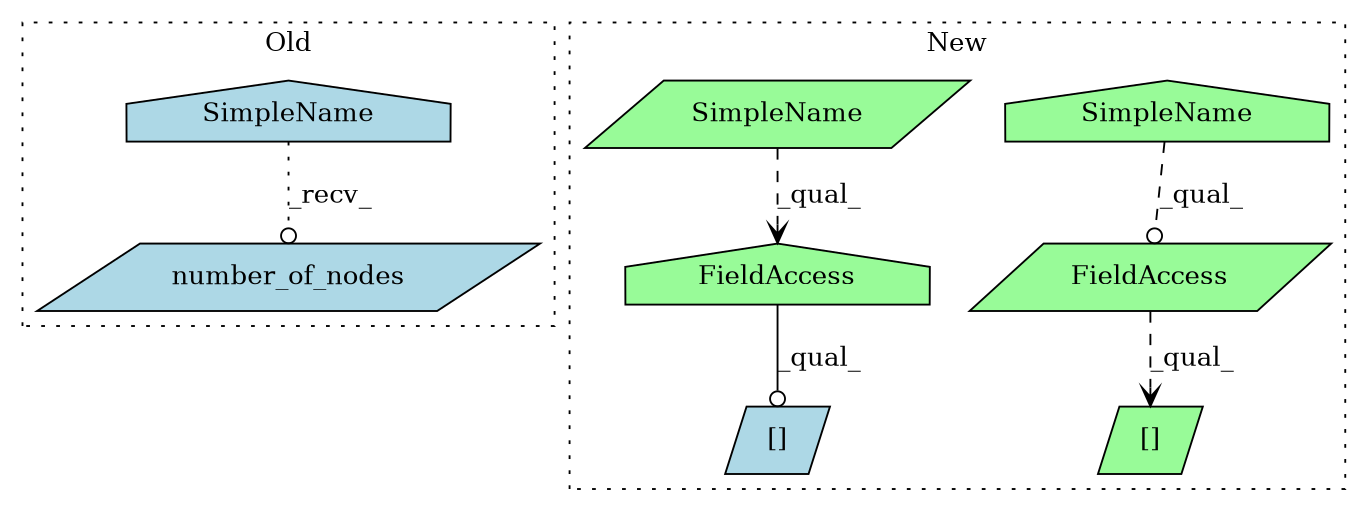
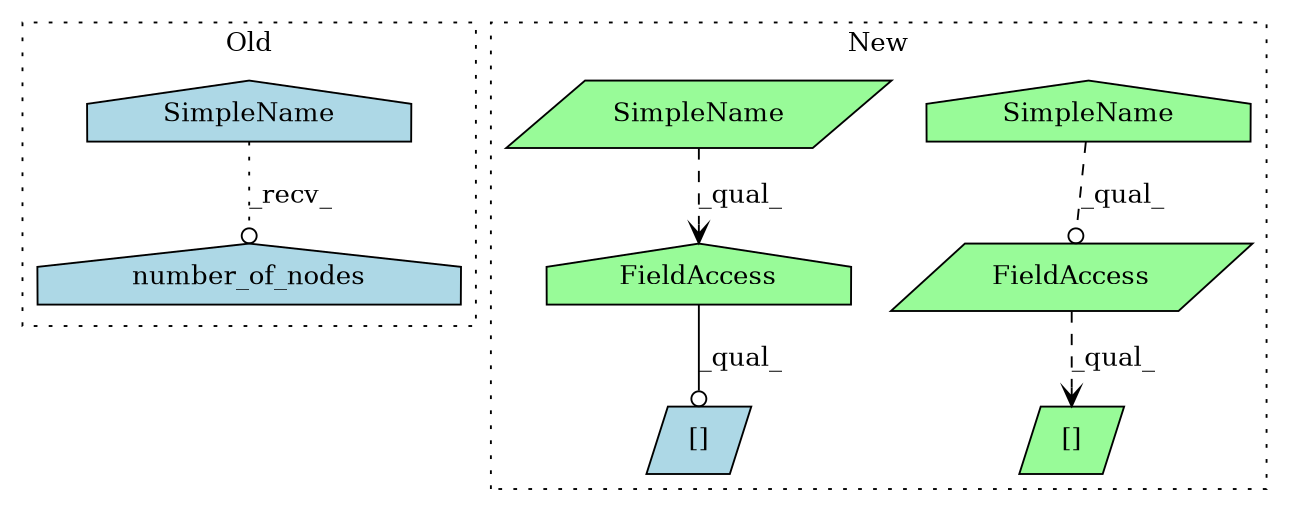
node "number_of_nodes": shape parallelogram -> house
